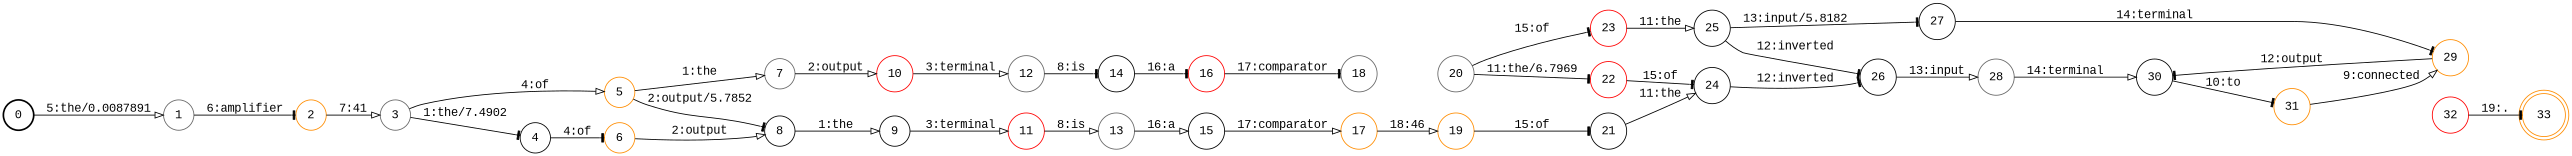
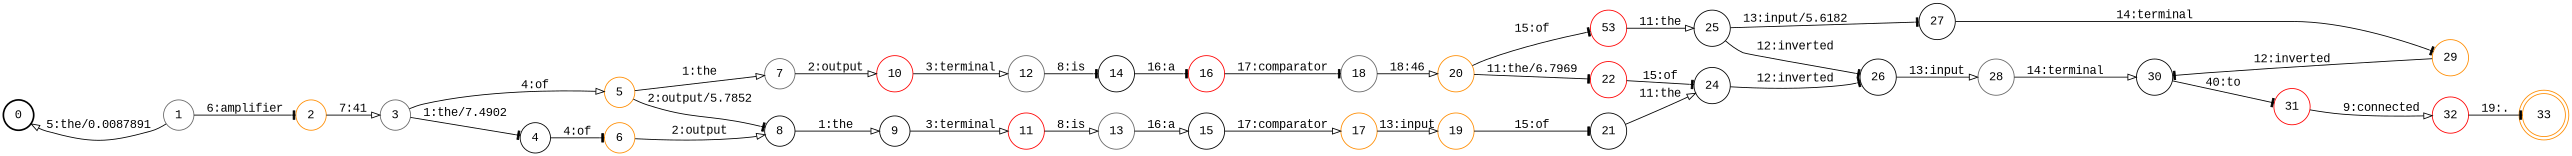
edge "25" -> "27": label "13:input/5.8182" -> "13:input/5.6182"
node "23": label "23" -> "53"
edge "29" -> "30": label "12:output" -> "12:inverted"
edge "18" -> "20": added, label "18:46"
node "20": color gray40 -> darkorange
edge "30" -> "31": label "10:to" -> "40:to"
edge "31" -> "29": now "31" -> "32"
node "31": color darkorange -> red
edge "0" -> "1": reversed
edge "17" -> "19": label "18:46" -> "13:input"
